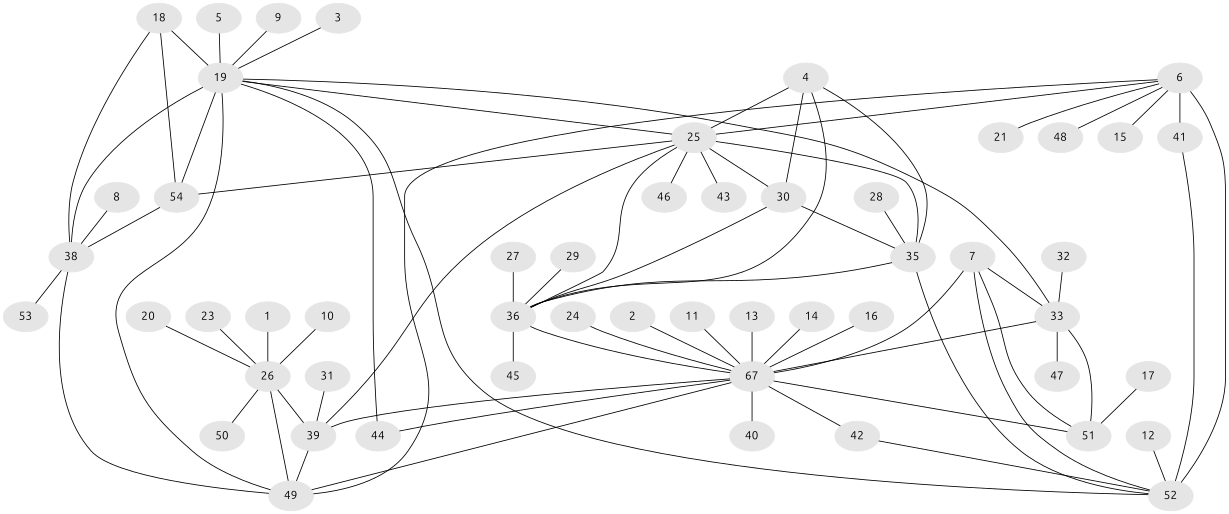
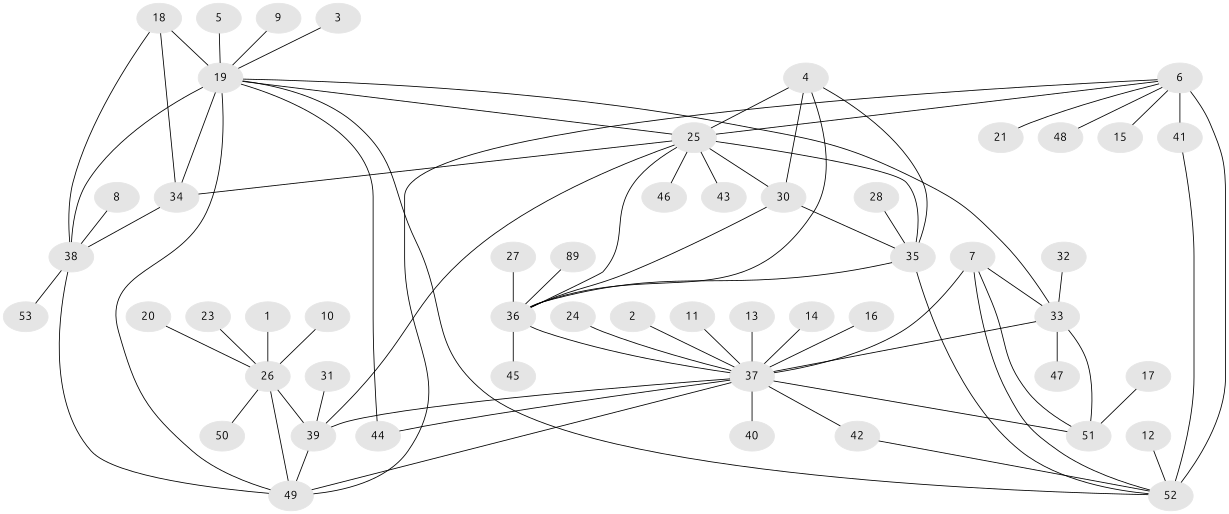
node "54": label "54" -> "34"
node "29": label "29" -> "89"
node "67": label "67" -> "37"
